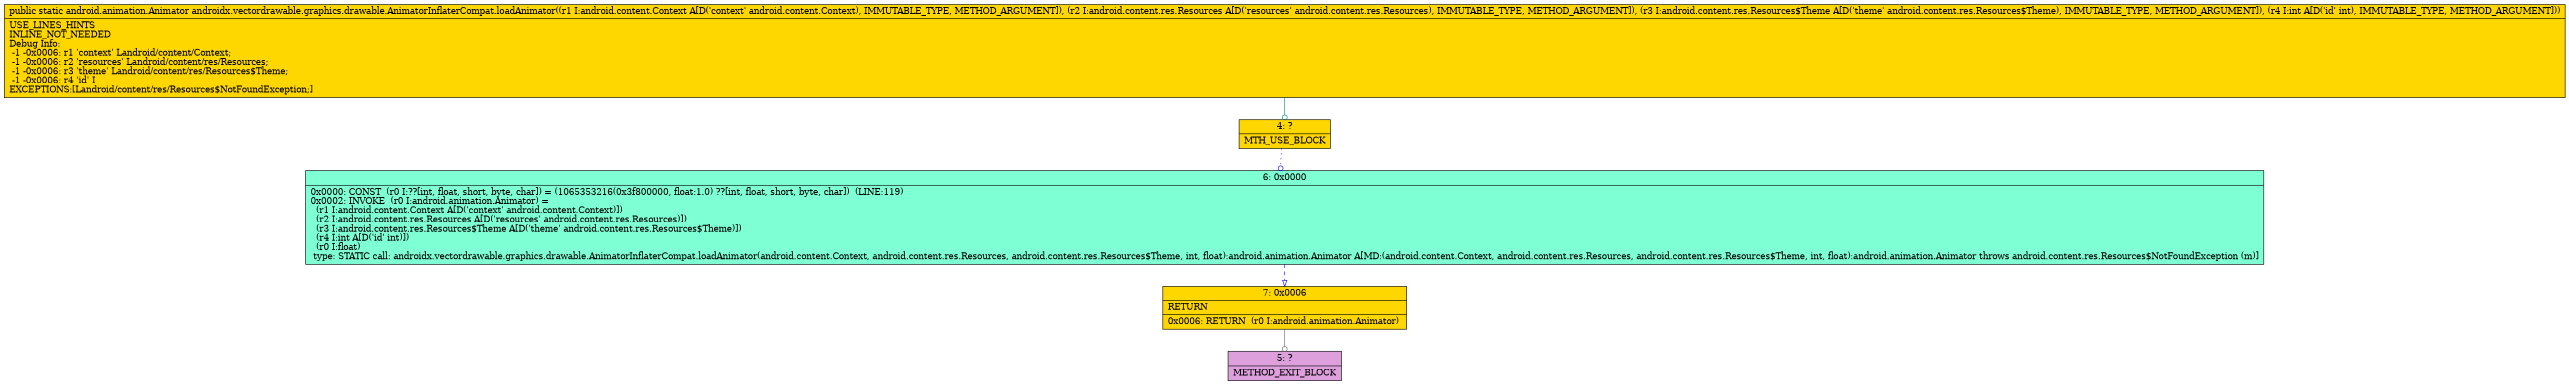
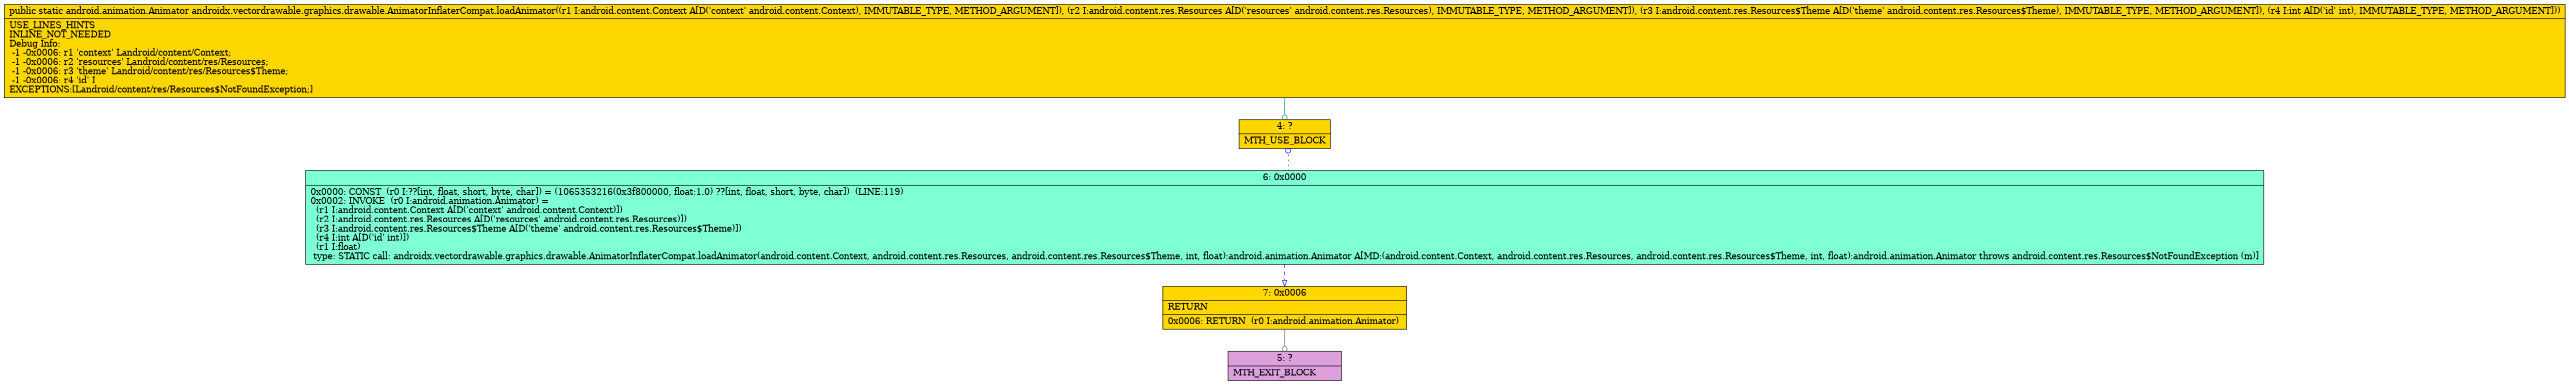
edge "4: ?" -> "6: 0x0000": reversed
node "6: 0x0000": text "(r0 I:float)" -> "(r1 I:float)"
node "5: ?": text "METHOD_EXIT_BLOCK" -> "MTH_EXIT_BLOCK"
